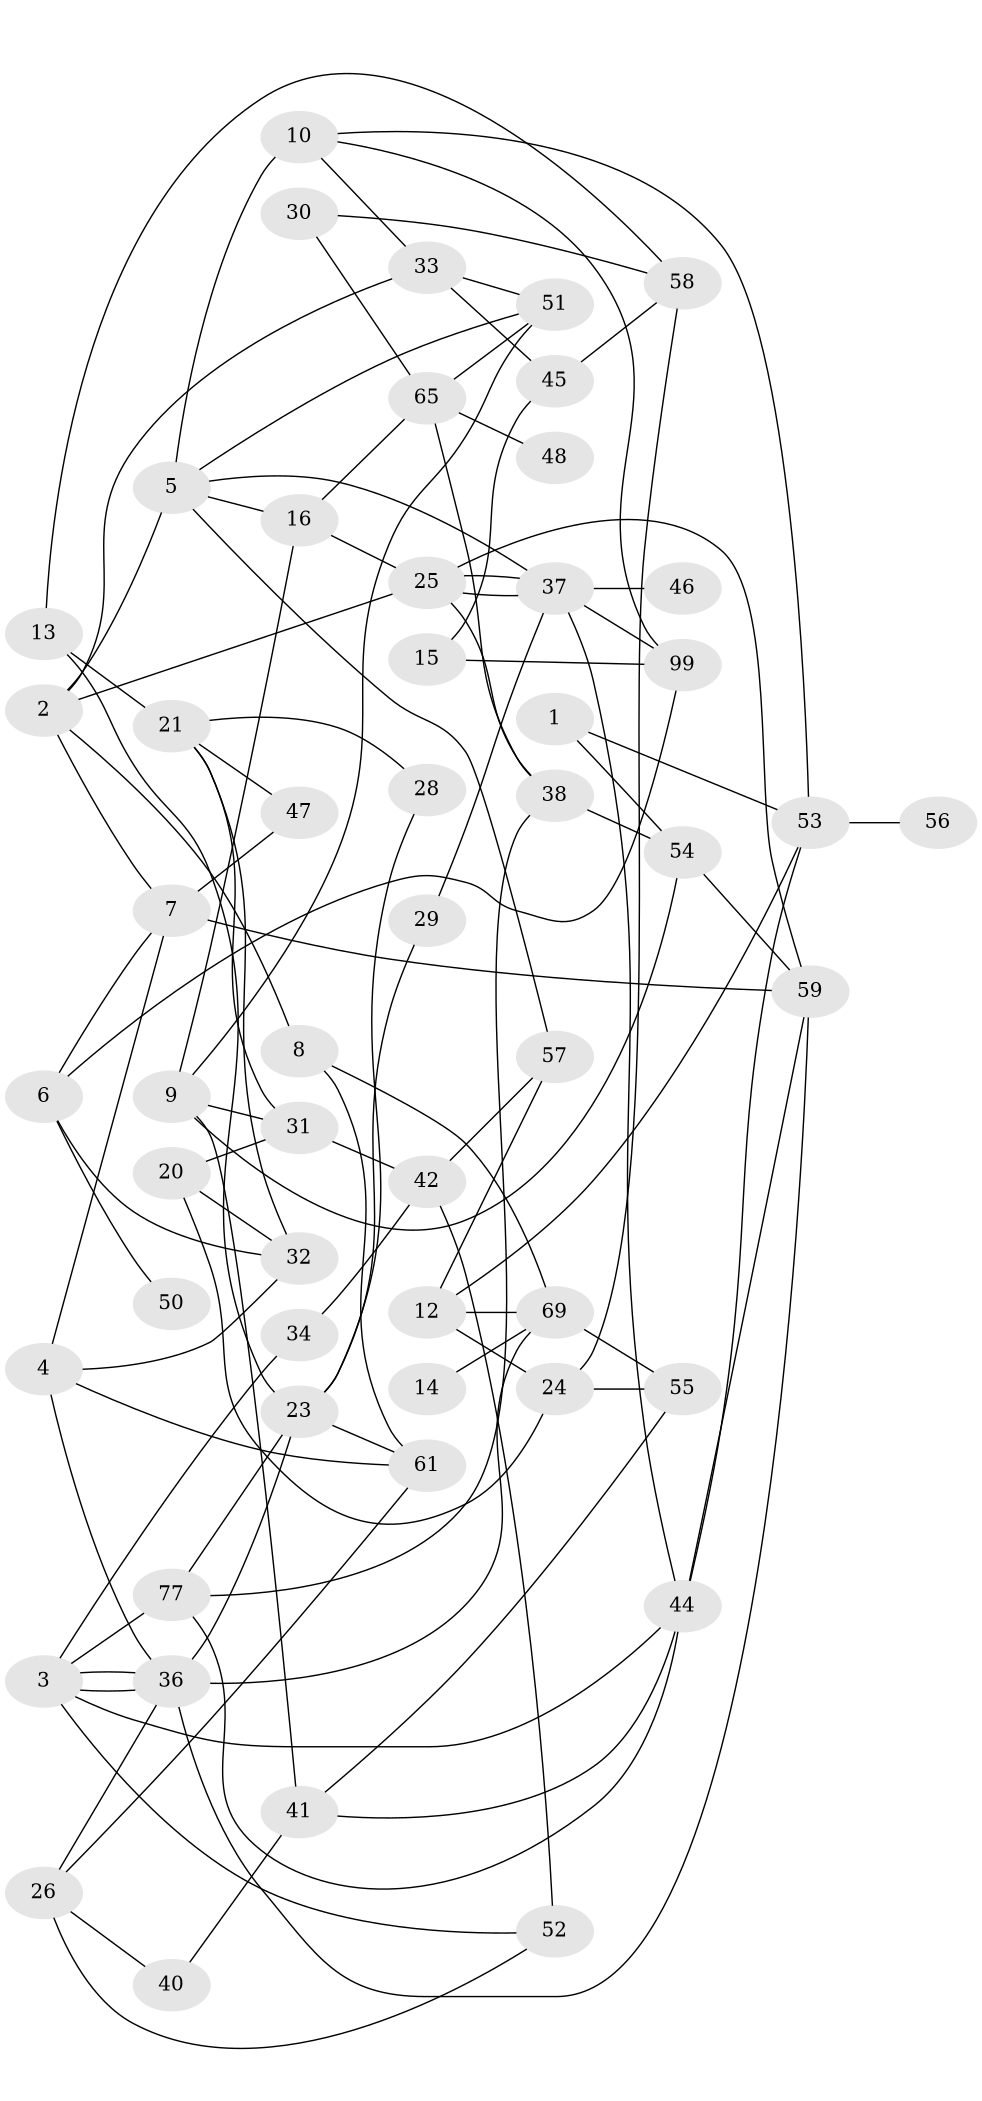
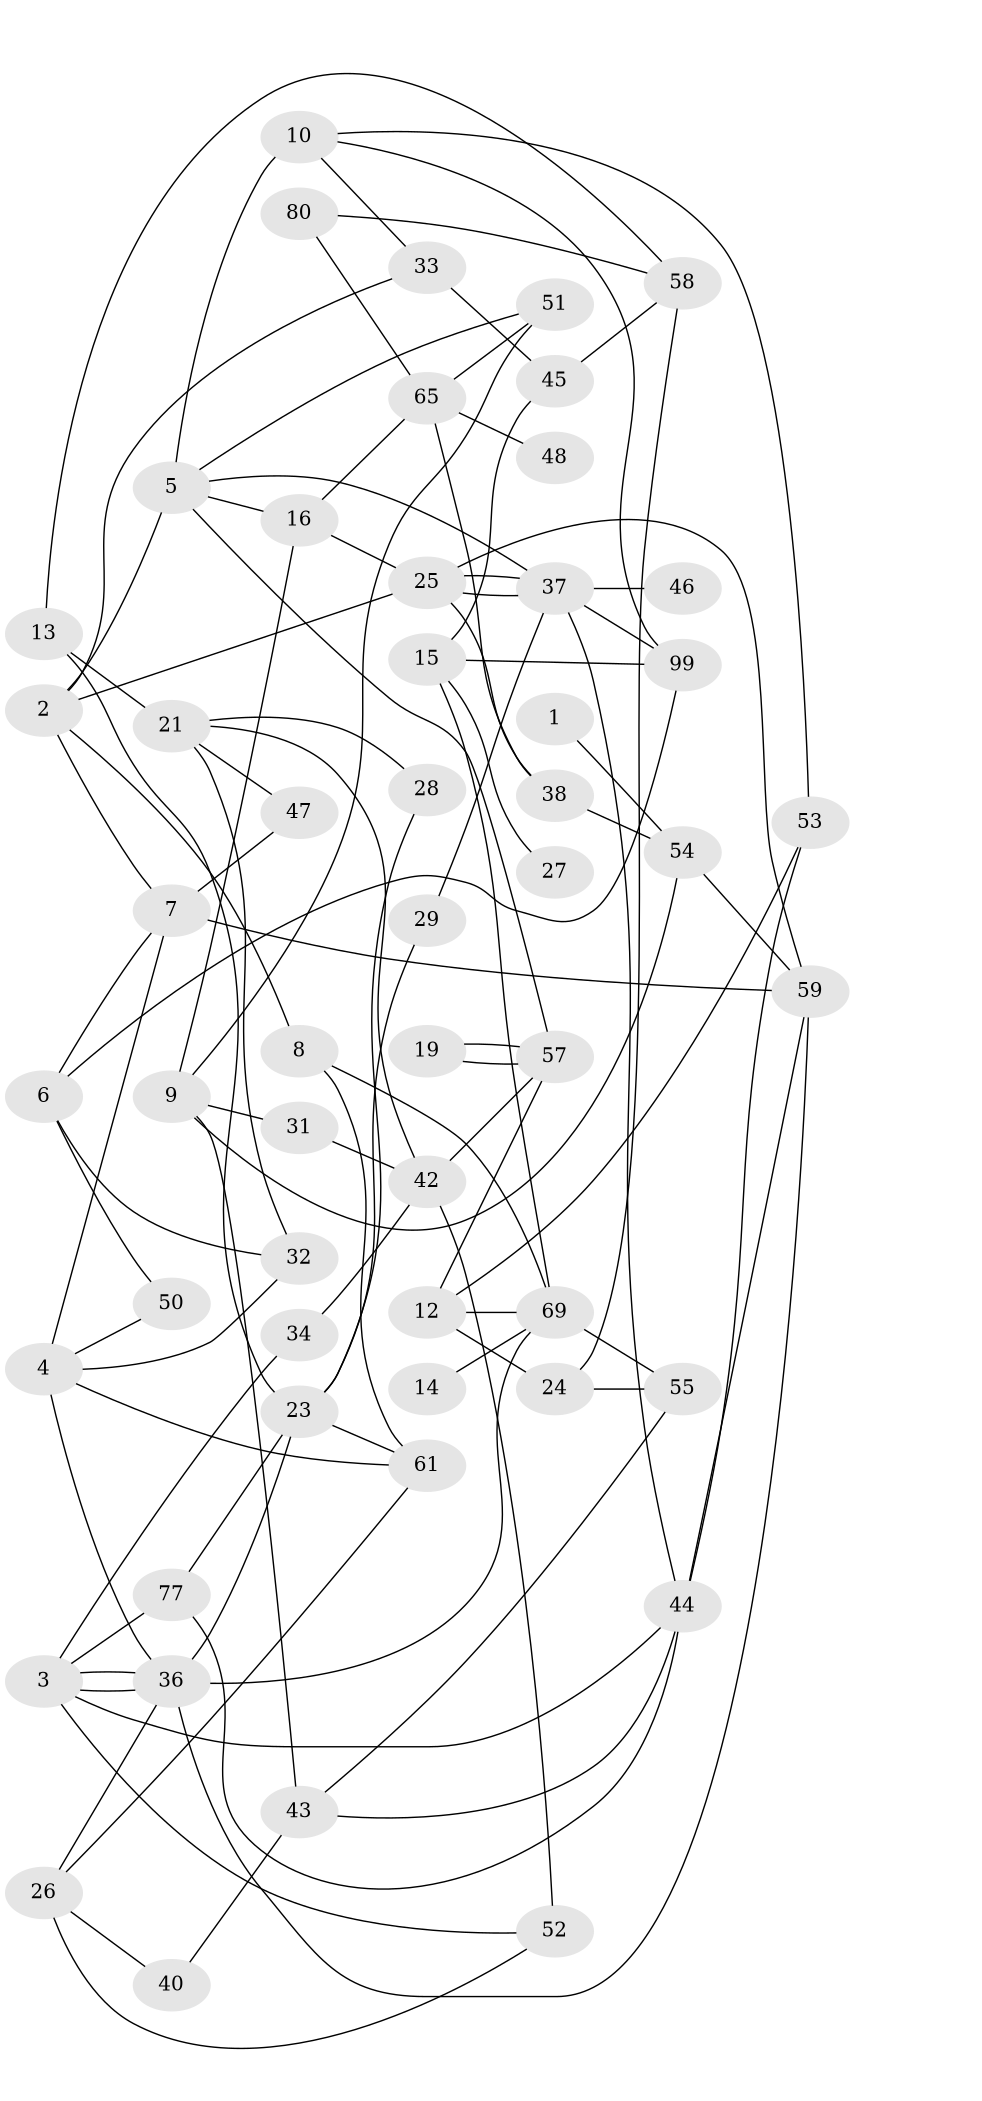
node "30": label "30" -> "80"
edge "33" -- "51": removed
edge "1" -- "53": removed
node "56": removed
node "27": added
edge "21" -- "31": now "21" -- "42"
edge "15" -- "69": added
node "19": added
node "20": removed
edge "38" -- "77": removed
edge "50" -- "4": added
node "41": label "41" -> "43"
